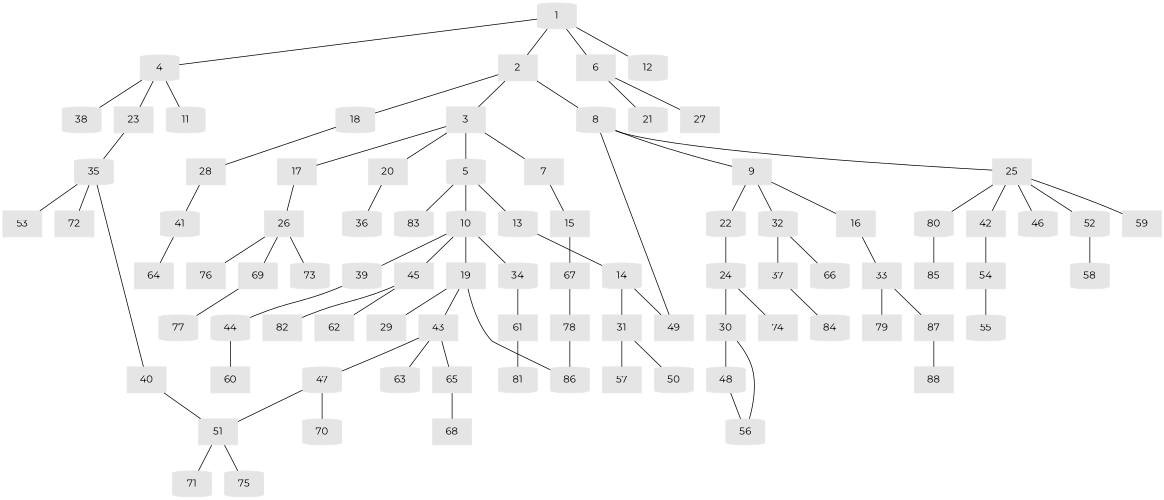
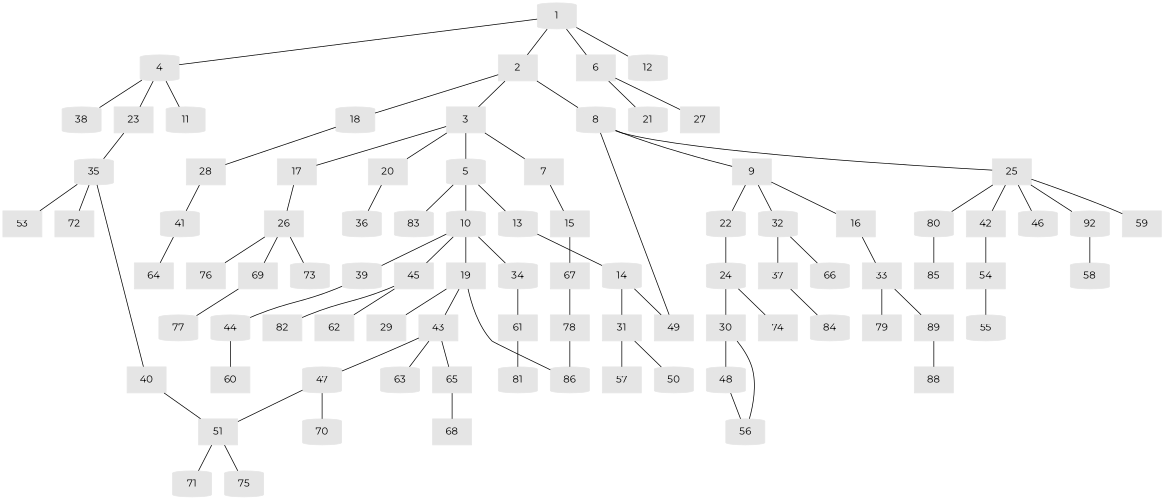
node "52": label "52" -> "92"
node "87": label "87" -> "89"
